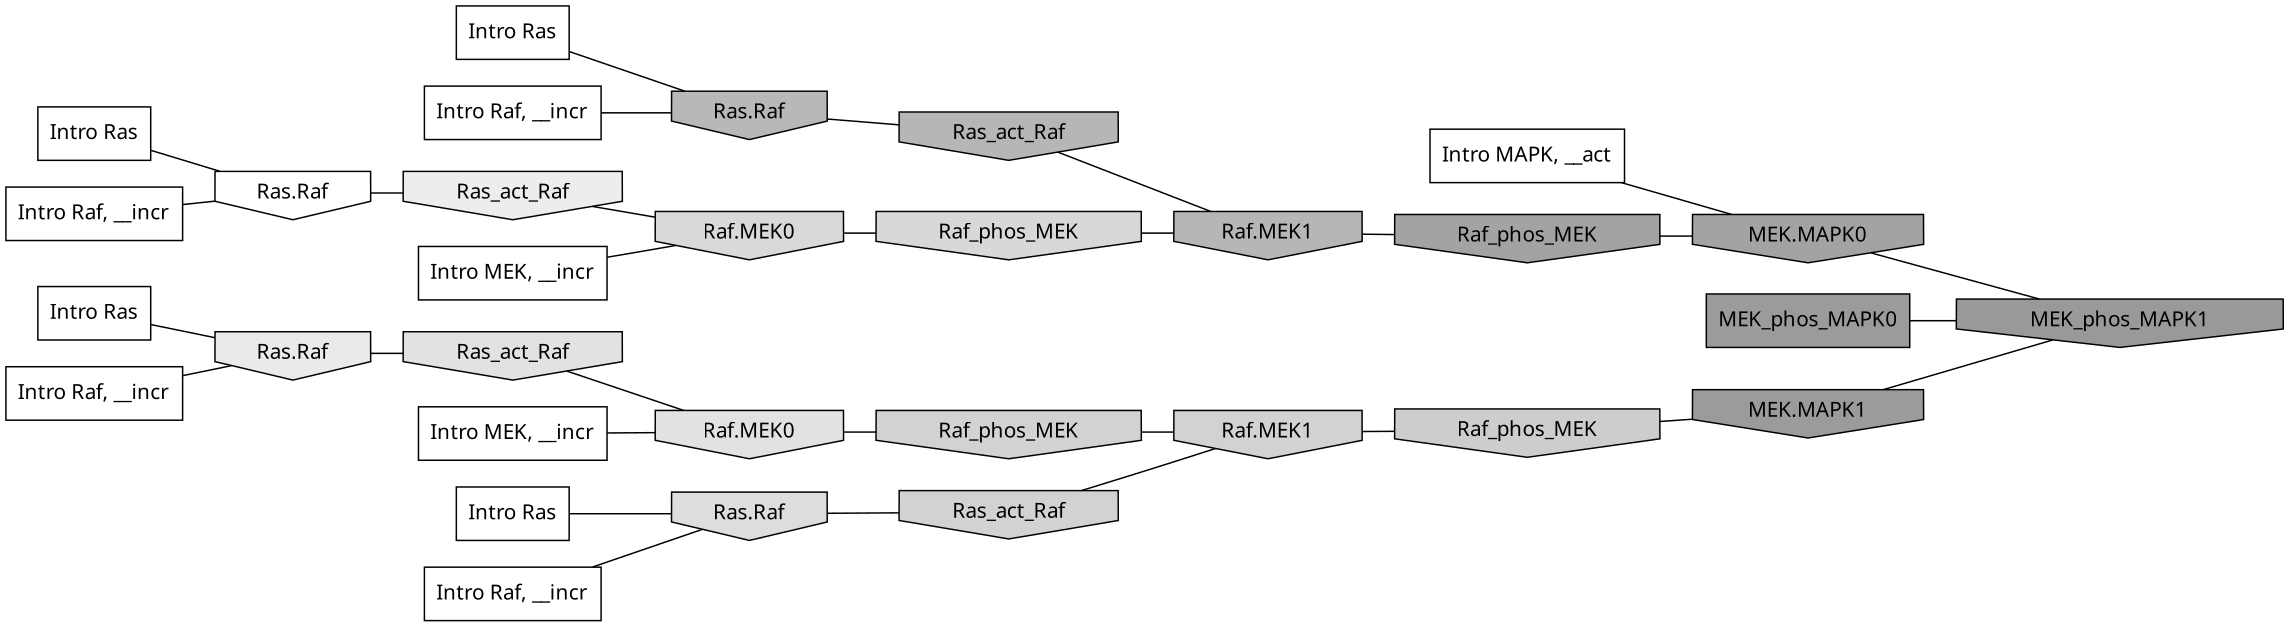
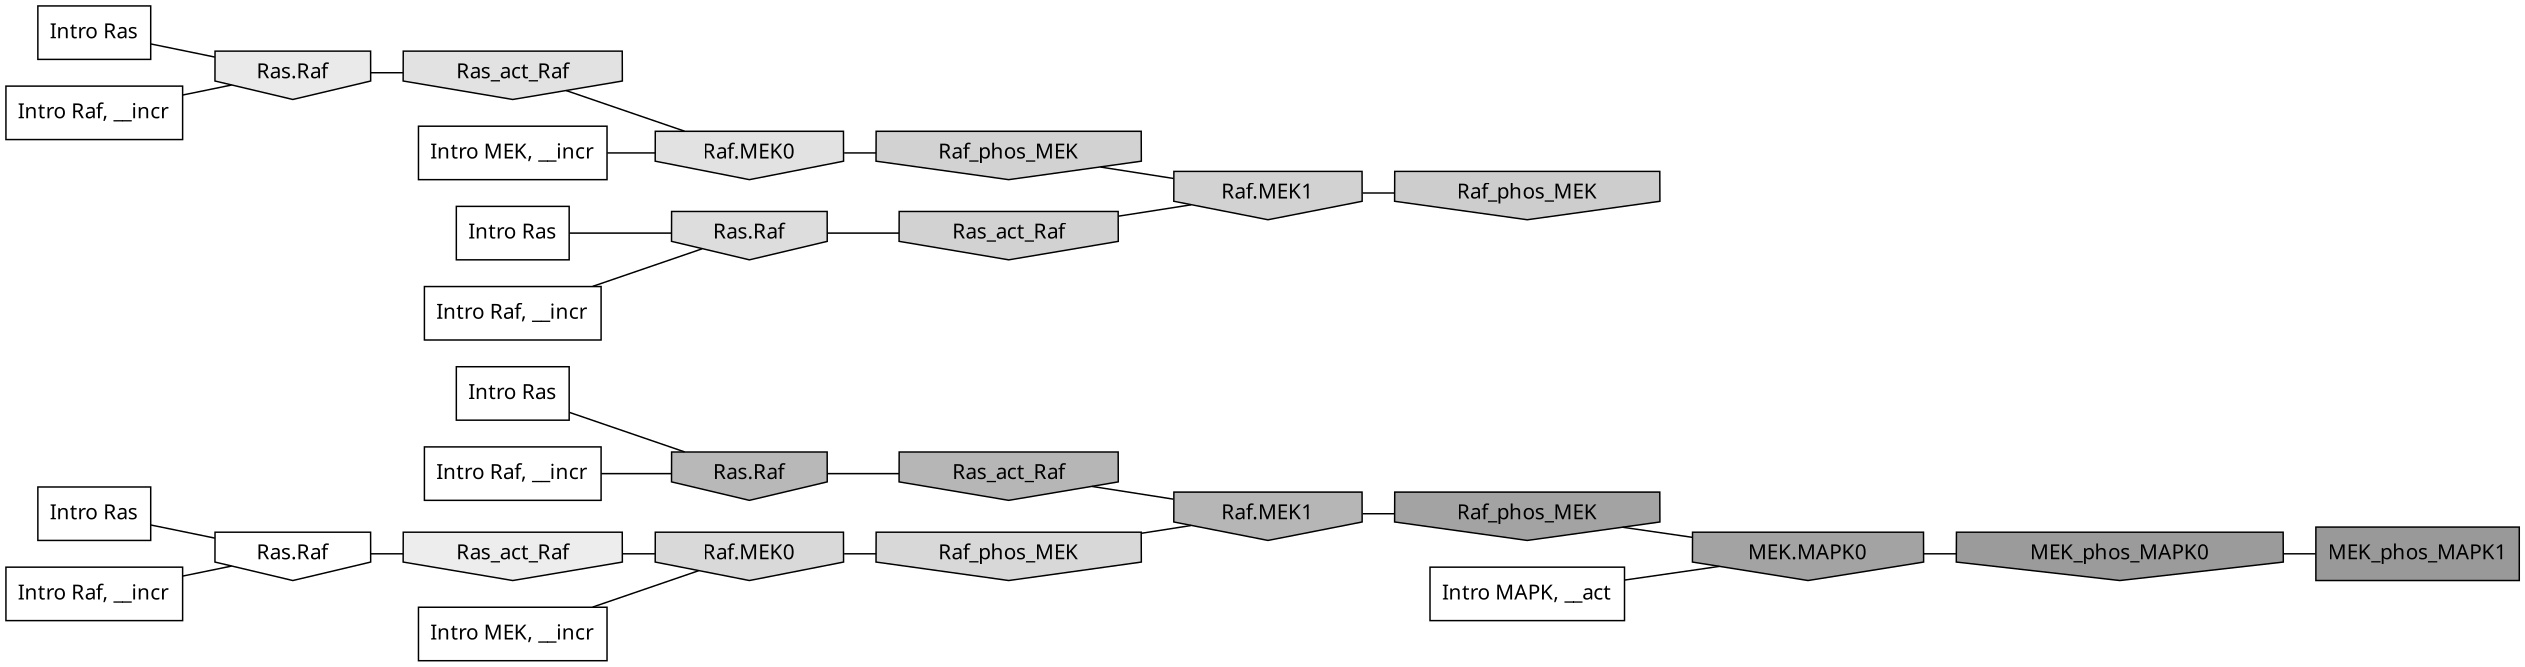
edge "MEK.MAPK0" -- "MEK_phos_MAPK1": now "MEK.MAPK0" -- "MEK_phos_MAPK0"
node "MEK_phos_MAPK0": shape box -> invhouse
node "MEK_phos_MAPK1": shape invhouse -> box
node "MEK.MAPK1": removed
